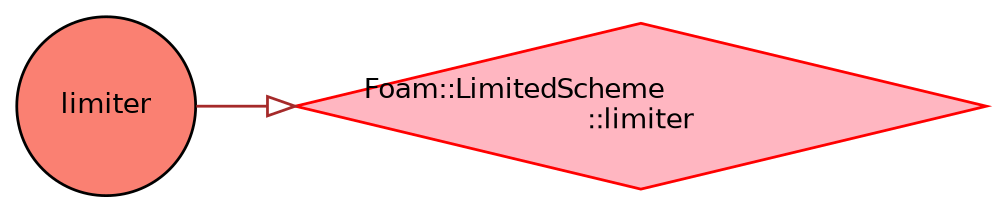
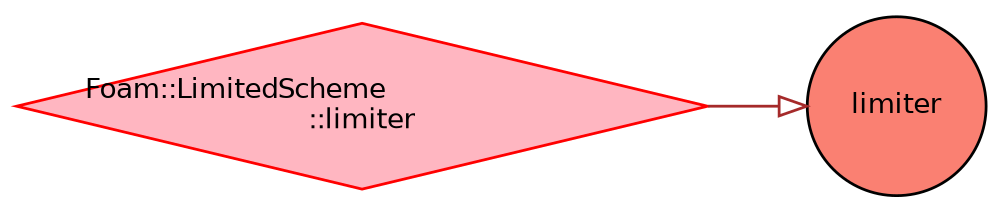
edge "limiter" -> "Foam::LimitedScheme ::limiter": reversed
